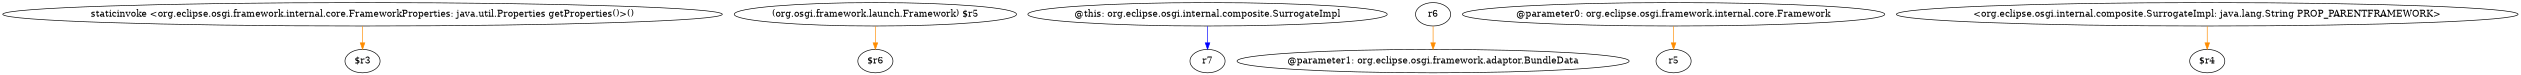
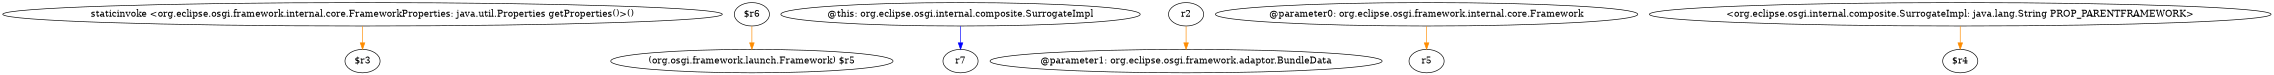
node "r6": label "r6" -> "r2"
edge "(org.osgi.framework.launch.Framework) $r5" -> "$r6": reversed
